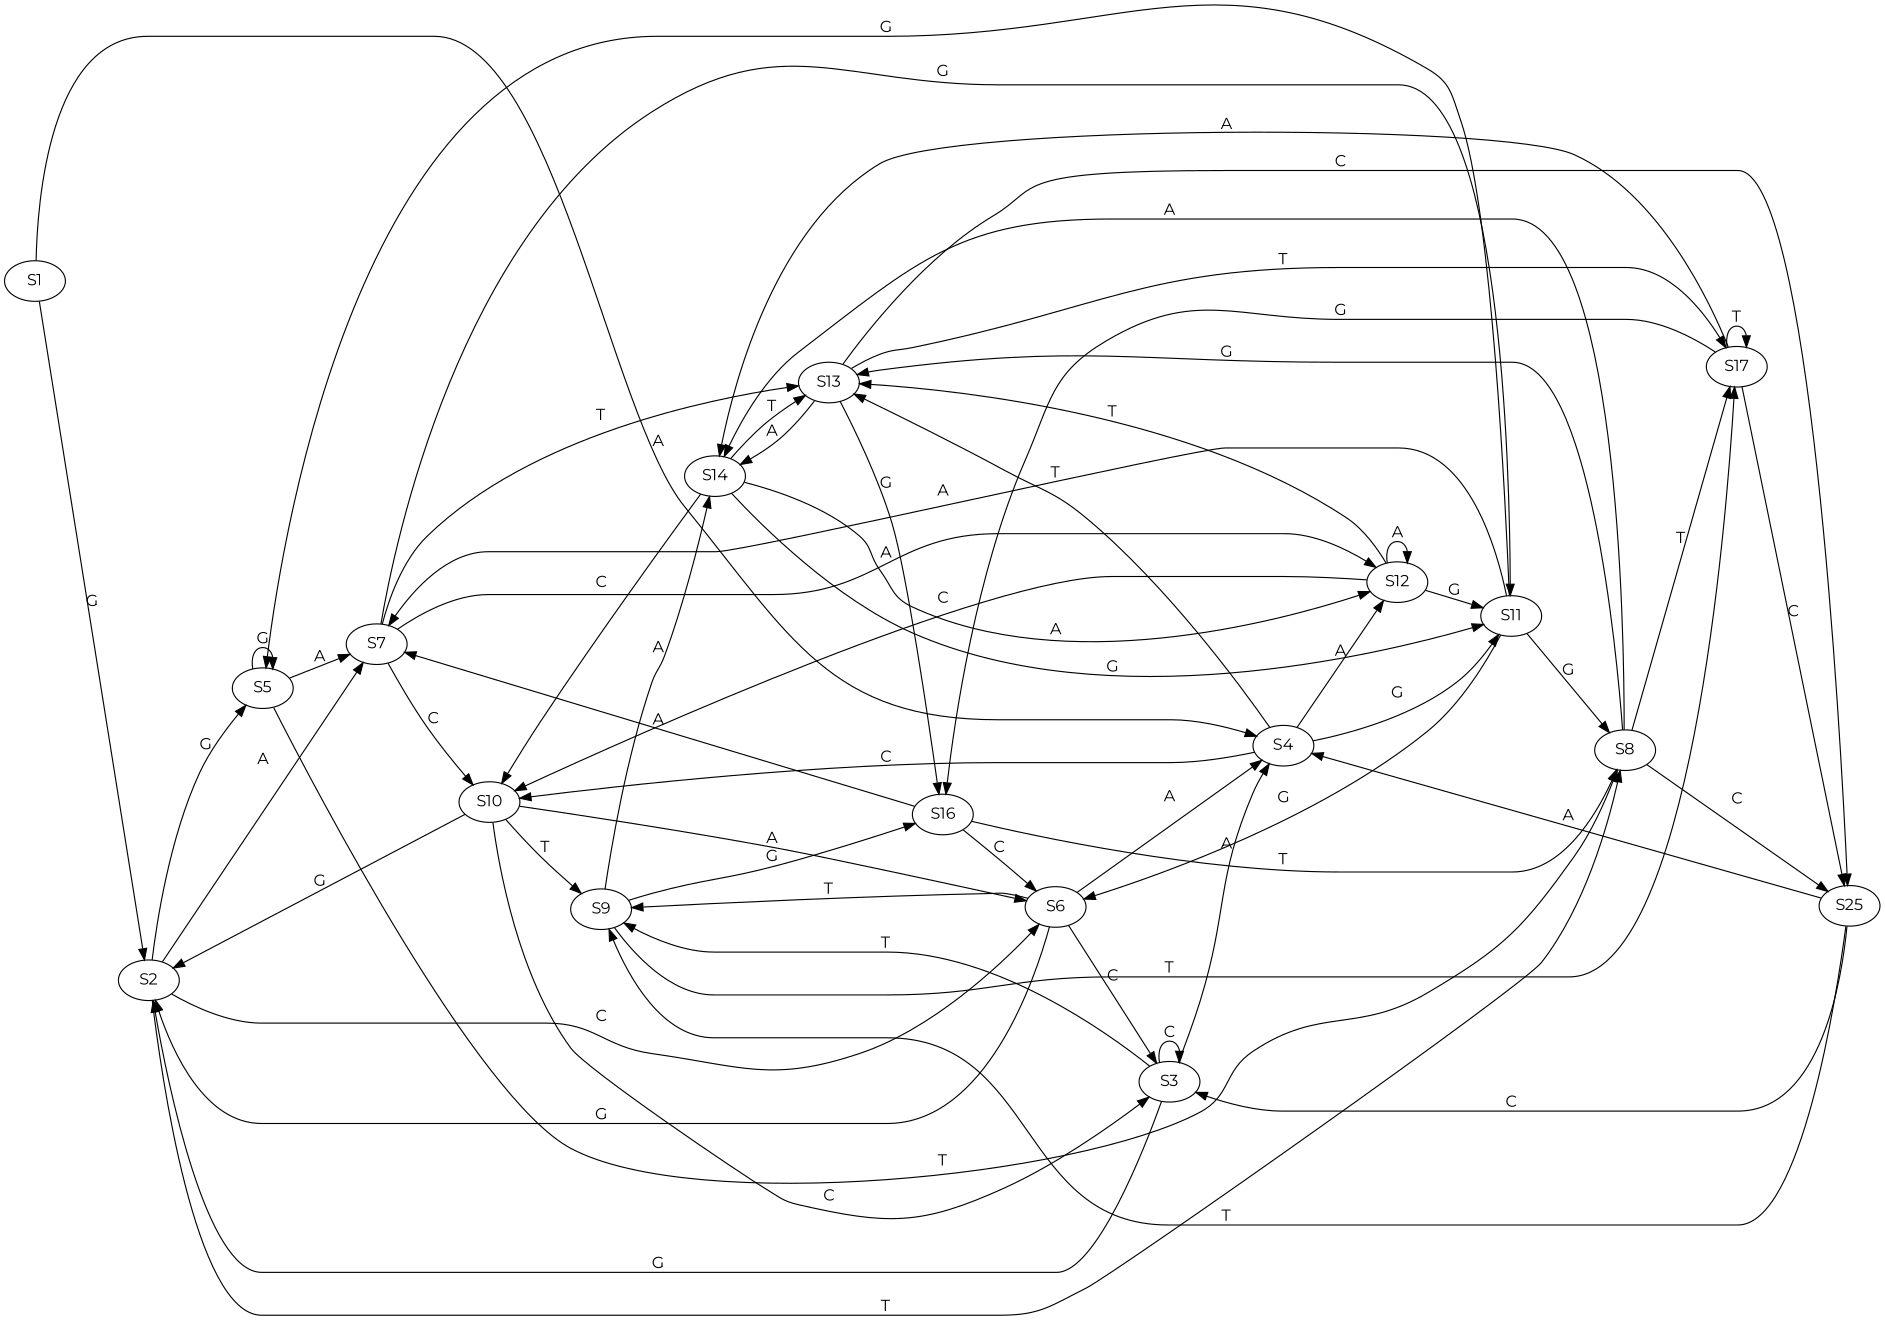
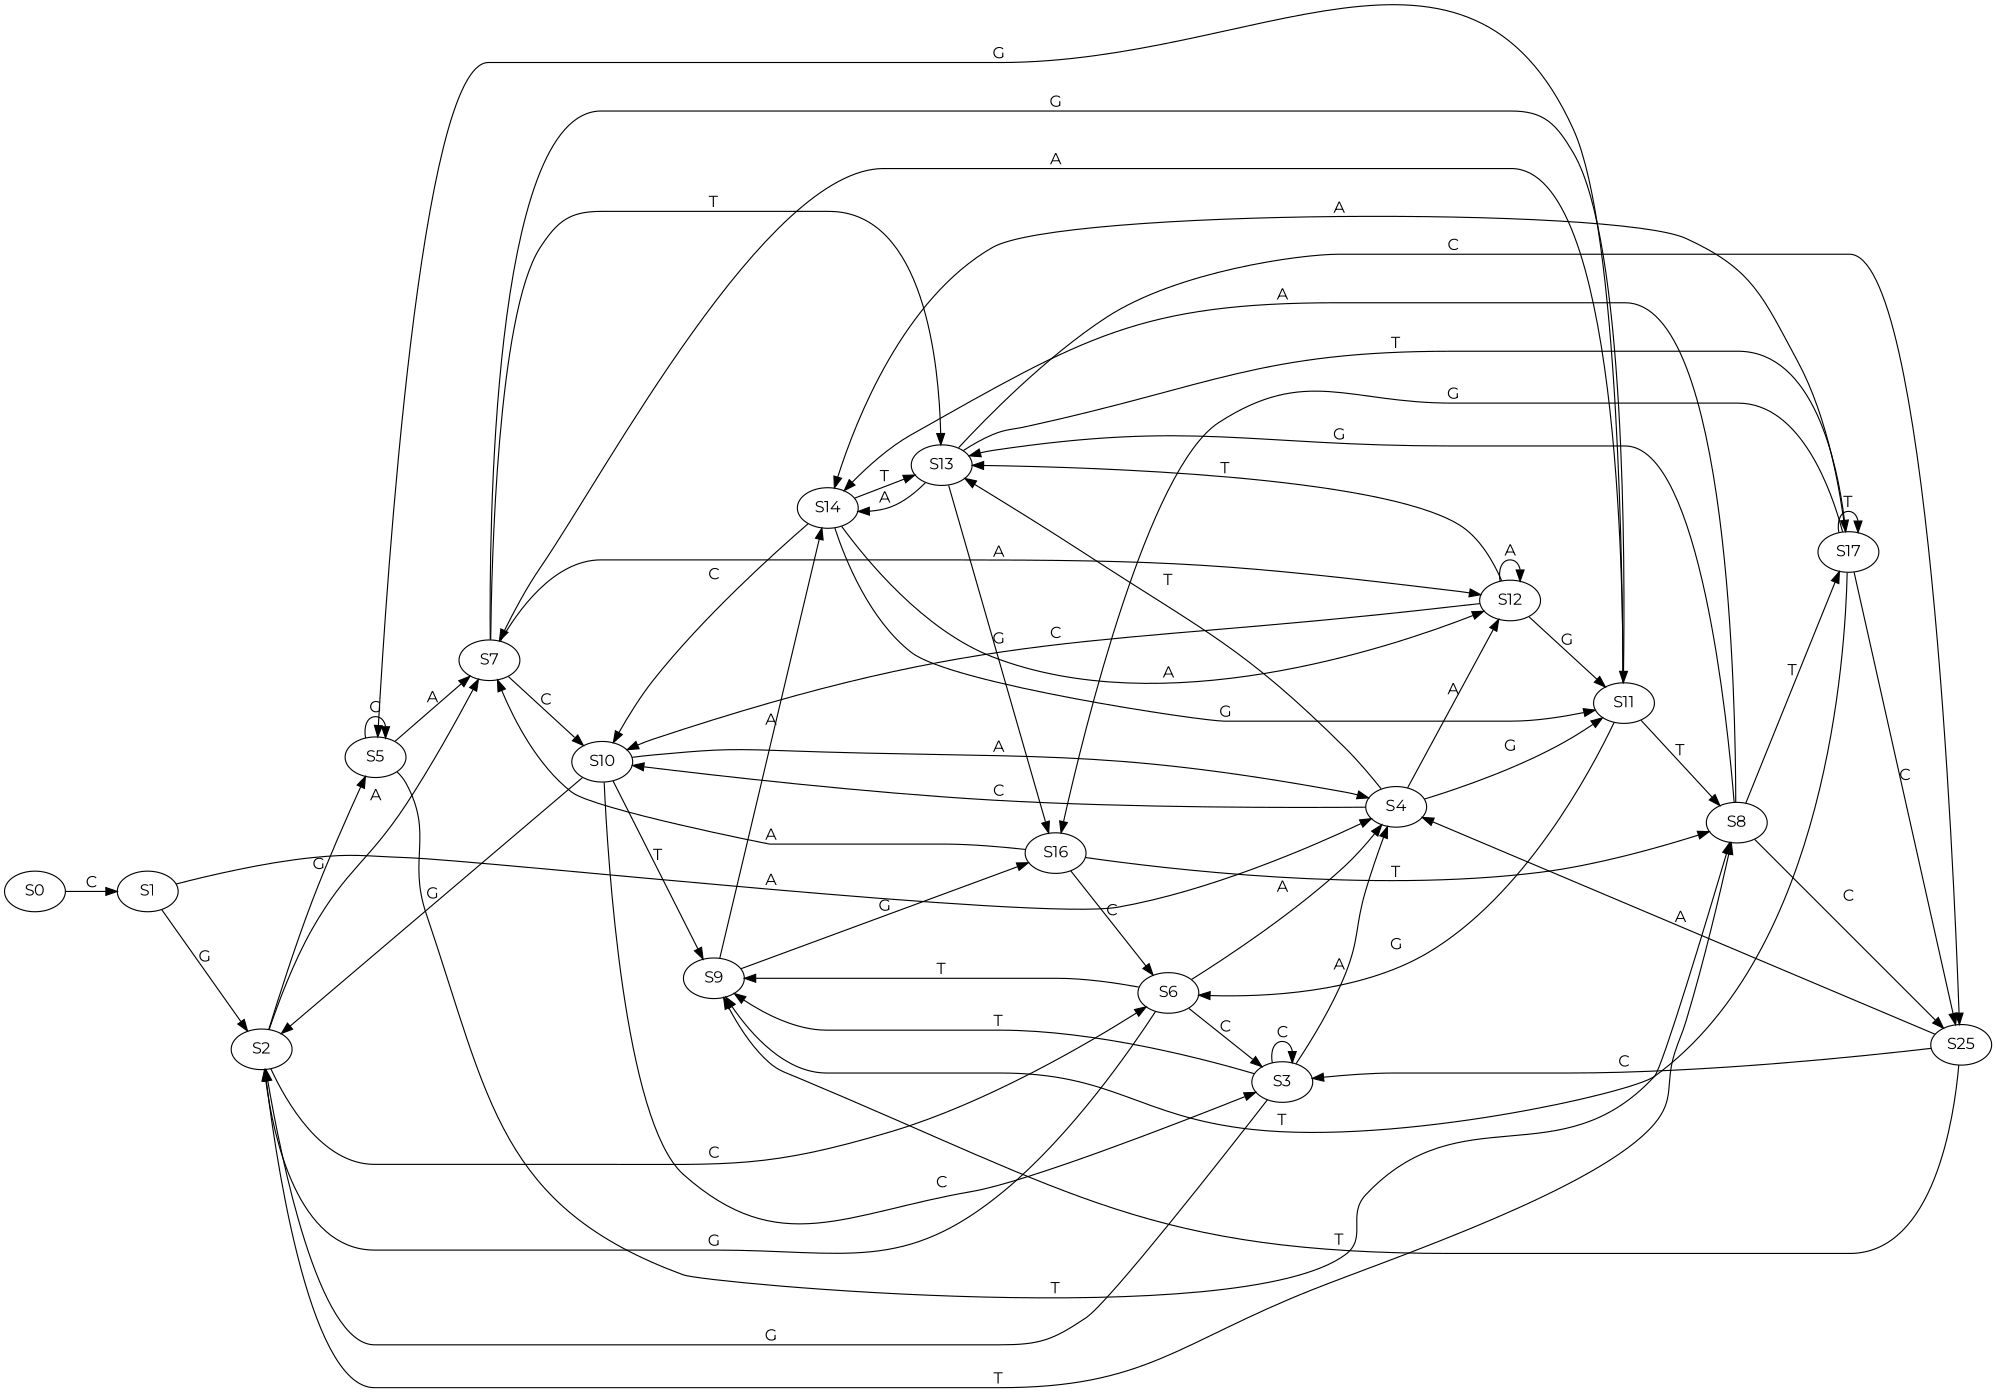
edge "S11" -> "S8": label "G" -> "T"
edge "S10" -> "S6": now "S10" -> "S4"
node "S0": added
edge "S9" -> "S17": reversed
